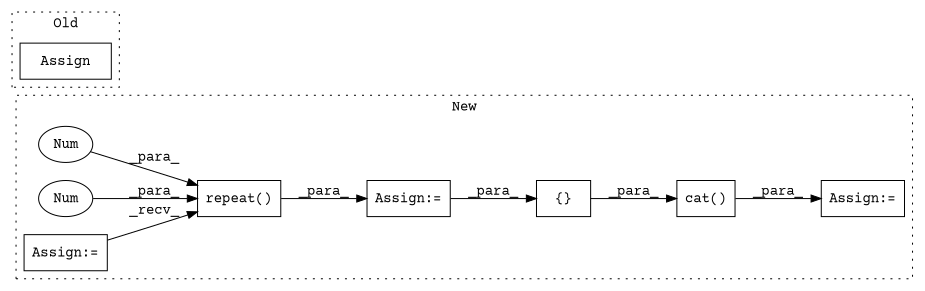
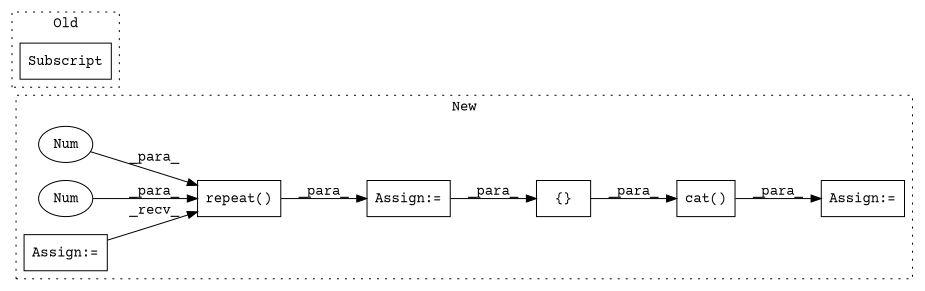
node "Assign": label "Assign" -> "Subscript"
